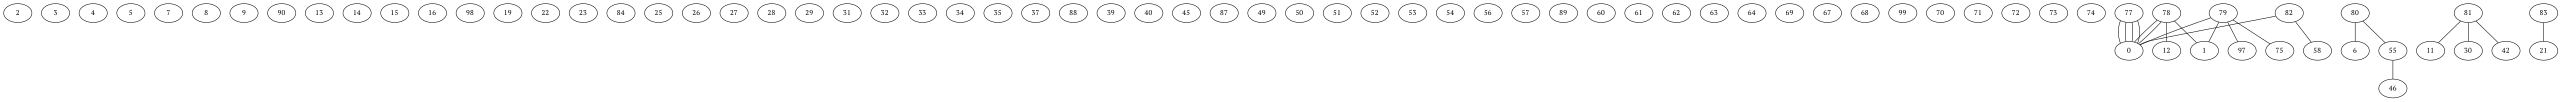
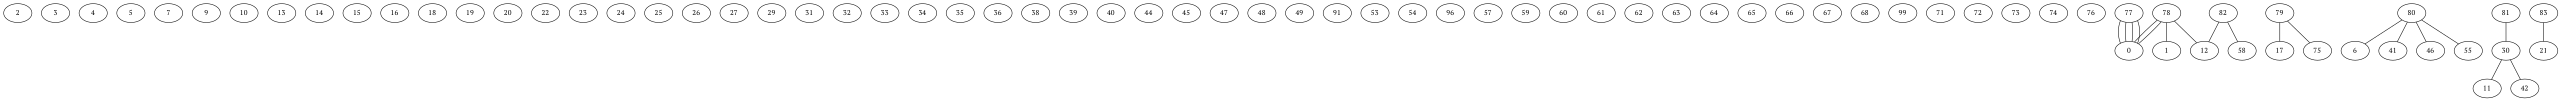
node "8": removed
node "90": label "90" -> "10"
node "98": label "98" -> "18"
node "20": added
node "84": label "84" -> "24"
node "28": removed
node "36": added
node "37": removed
node "88": label "88" -> "38"
node "44": added
node "87": label "87" -> "47"
node "48": added
node "50": removed
node "51": label "51" -> "91"
node "52": removed
node "56": label "56" -> "96"
node "89": label "89" -> "59"
node "69": label "69" -> "65"
node "66": added
node "70": removed
node "76": added
edge "82" -- "0": now "82" -- "12"
edge "79" -- "0": removed
edge "79" -- "1": removed
edge "81" -- "11": now "30" -- "11"
edge "81" -- "42": now "30" -- "42"
node "97": label "97" -> "17"
node "41": added
edge "55" -- "46": now "80" -- "46"
